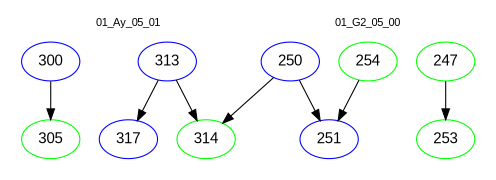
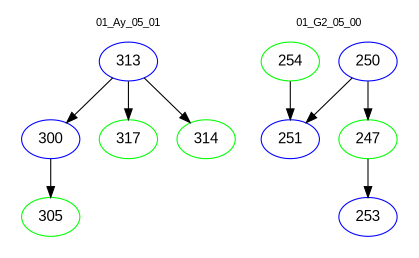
edge "250" -> "314": now "250" -> "247"
edge "313" -> "300": added
node "317": color blue -> green
node "253": color green -> blue
